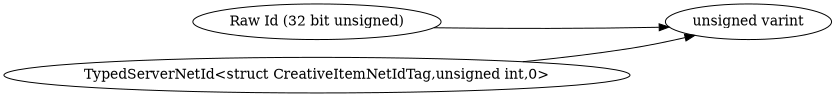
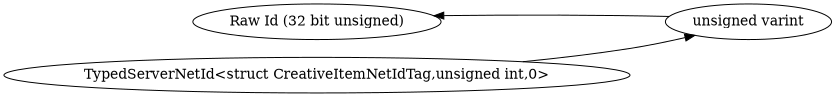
edge "Raw Id (32 bit unsigned)" -> "unsigned varint": reversed
